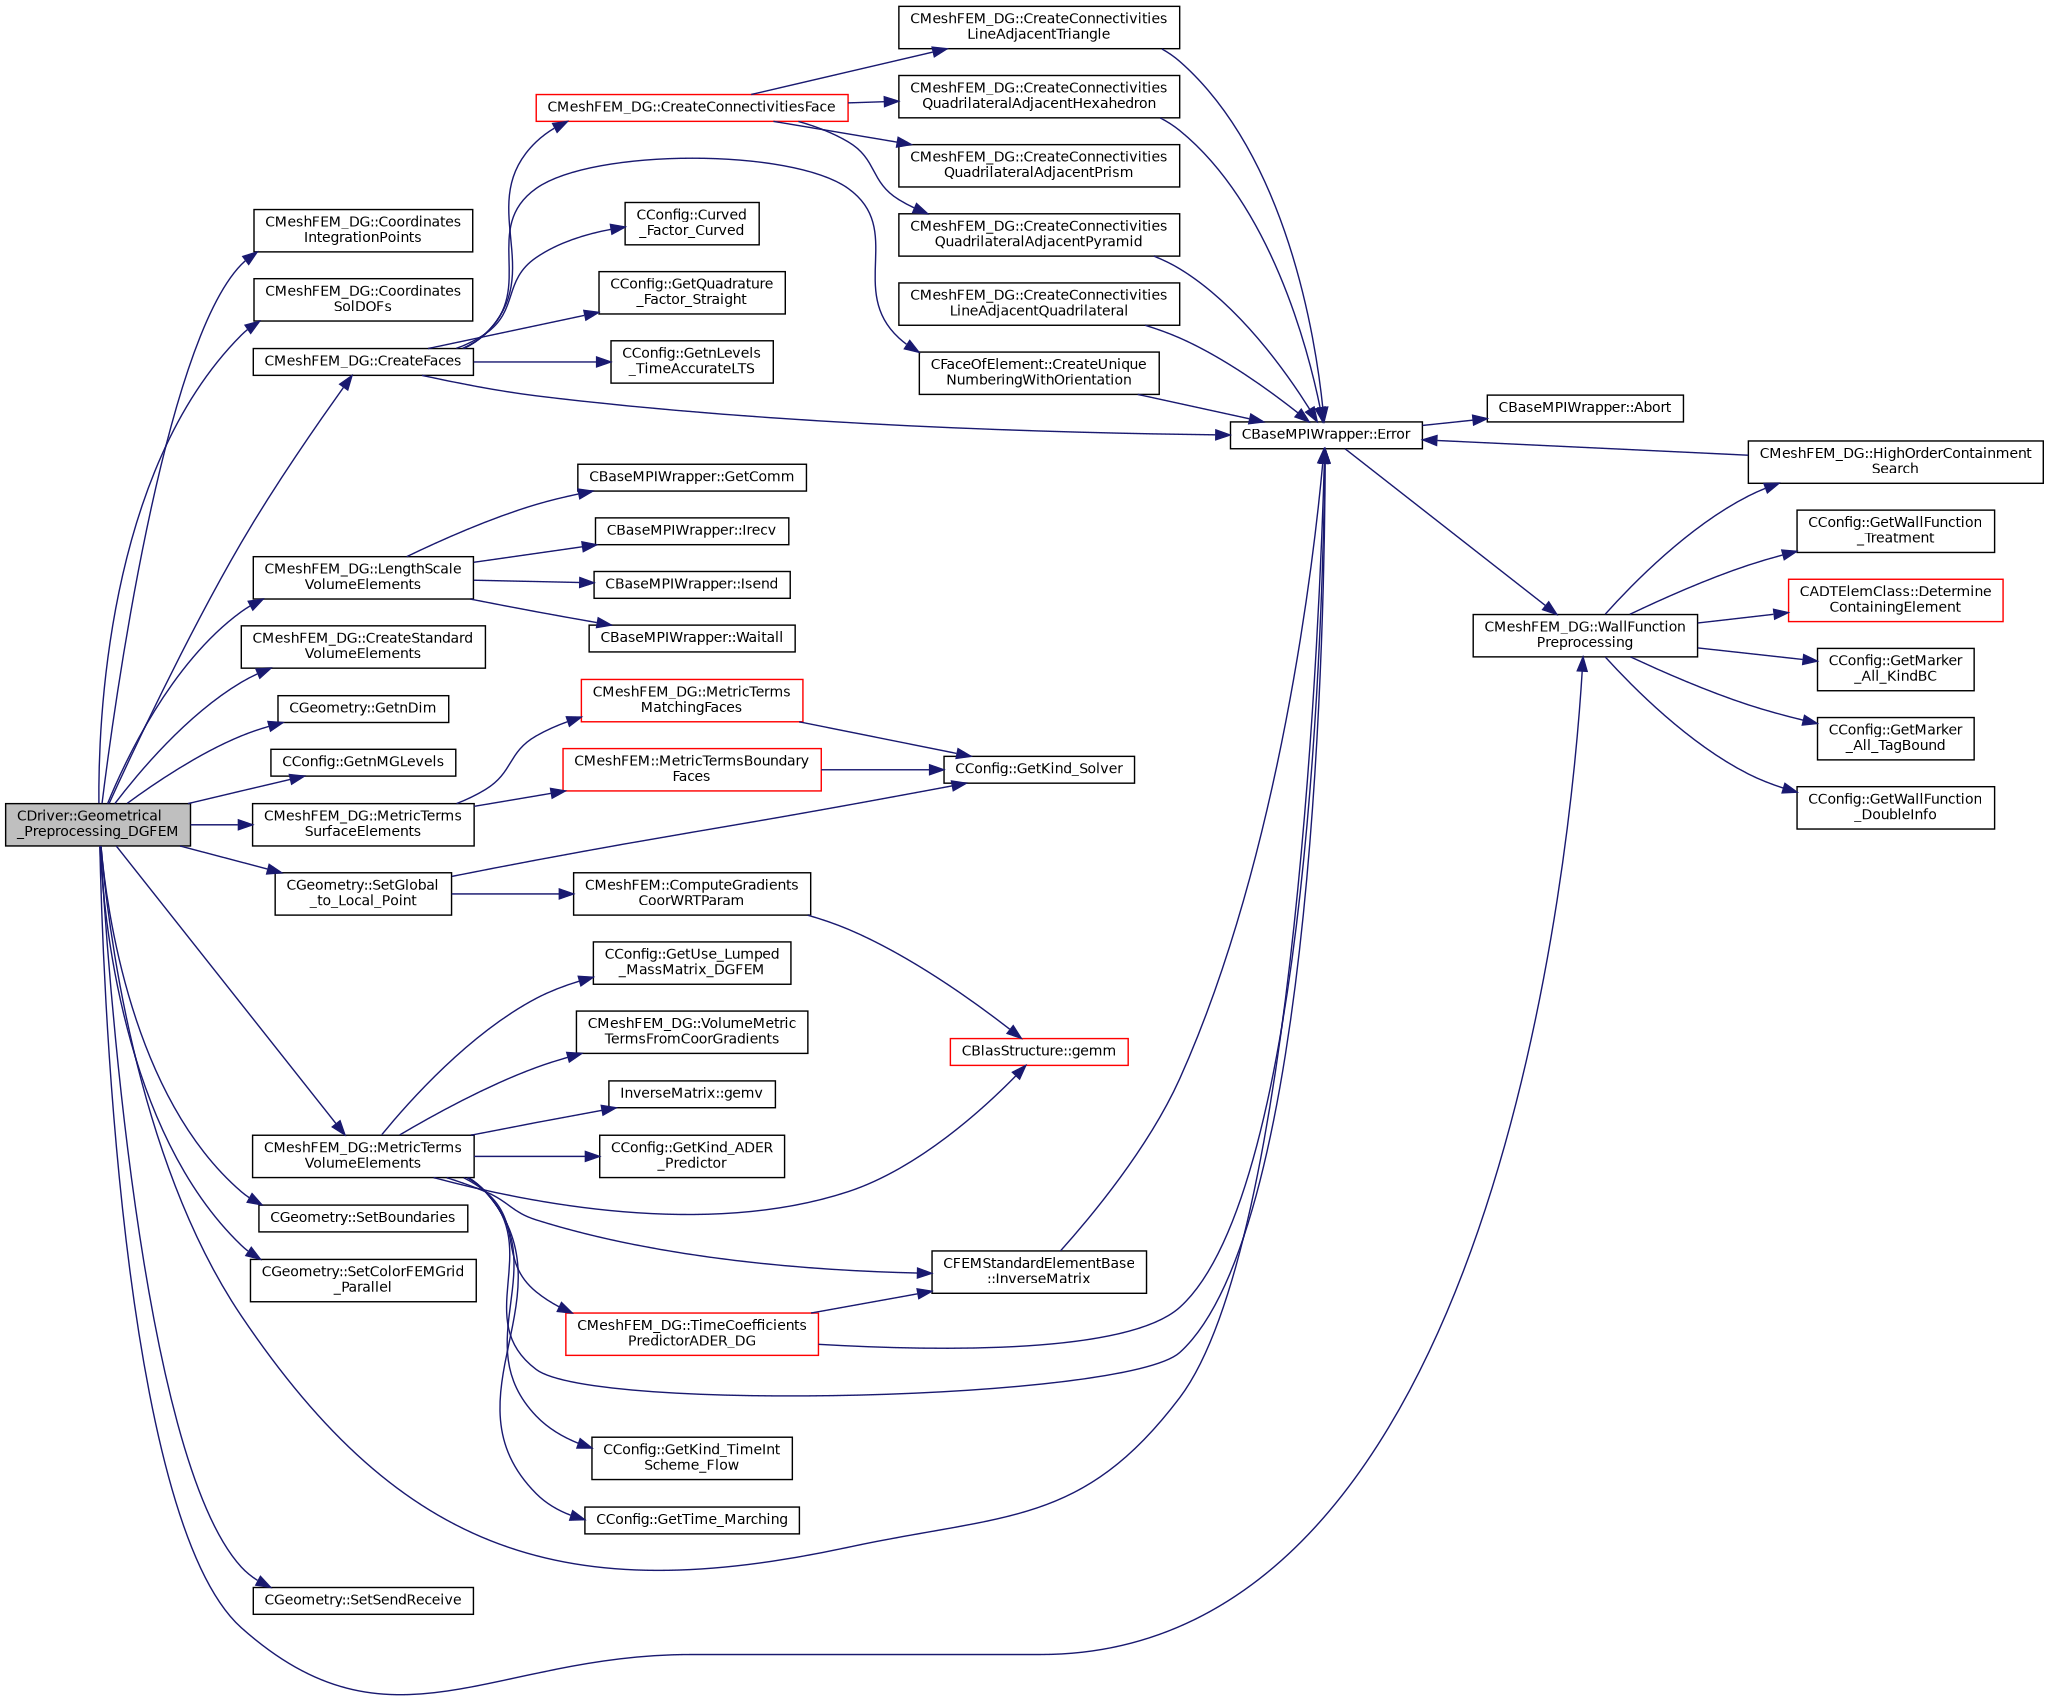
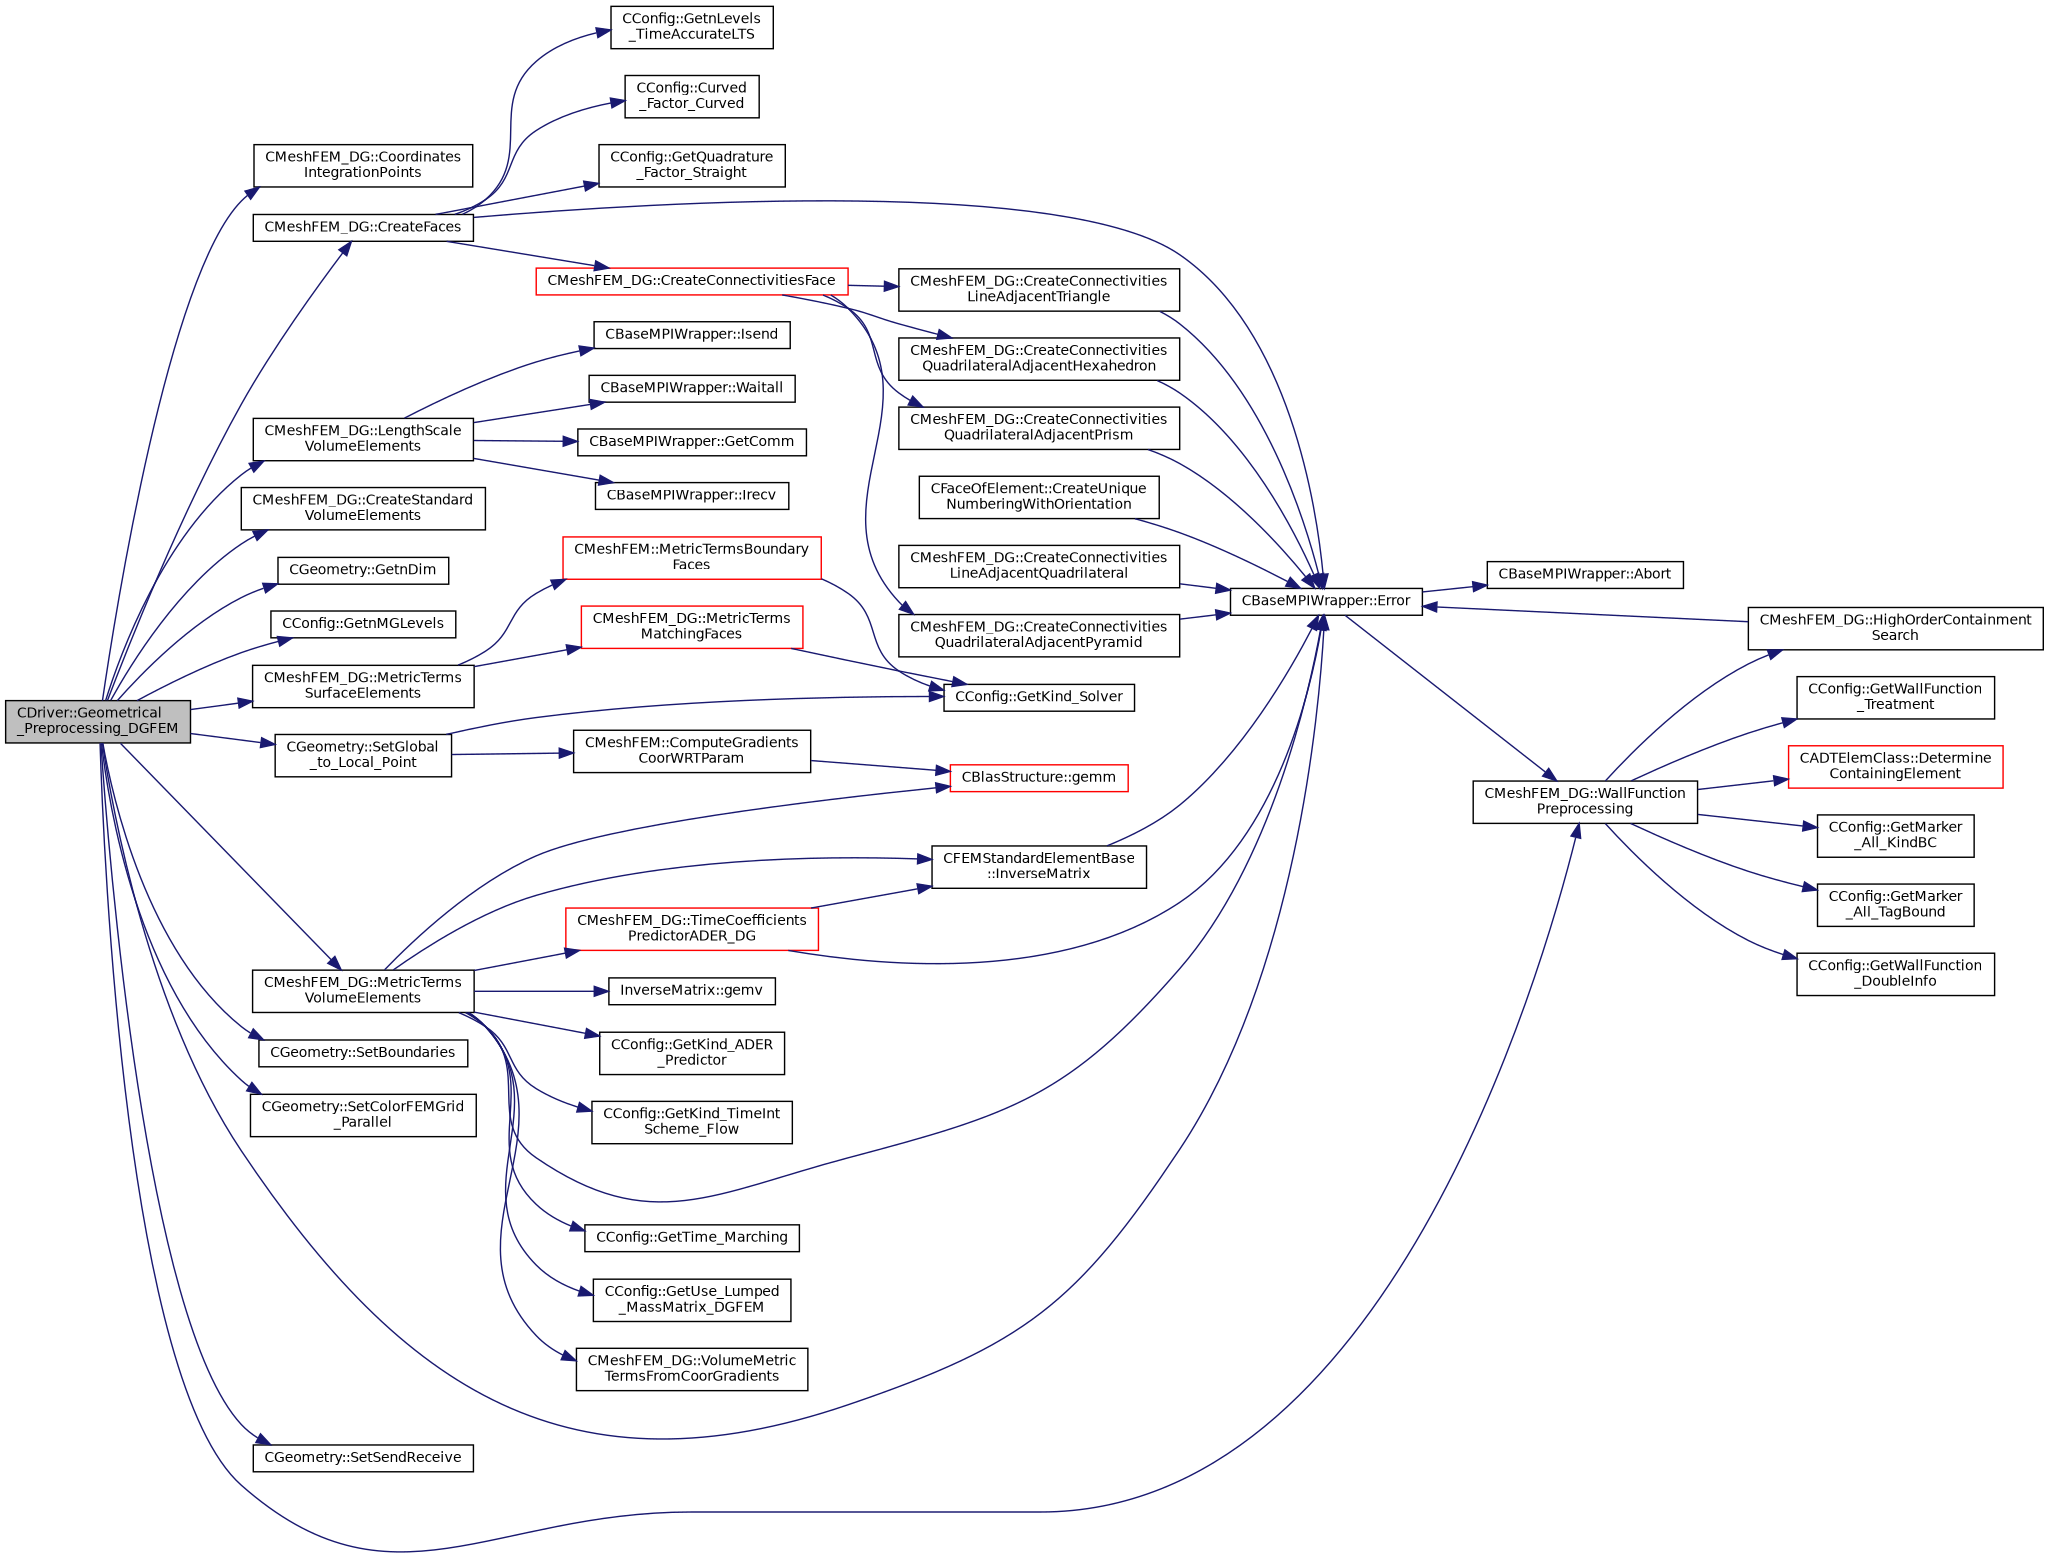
edge "CMeshFEM_DG::CreateFaces" -> "CFaceOfElement::CreateUnique NumberingWithOrientation": removed
node "CMeshFEM_DG::Coordinates SolDOFs": removed
edge "CMeshFEM_DG::CreateConnectivities QuadrilateralAdjacentPrism" -> "CBaseMPIWrapper::Error": added
